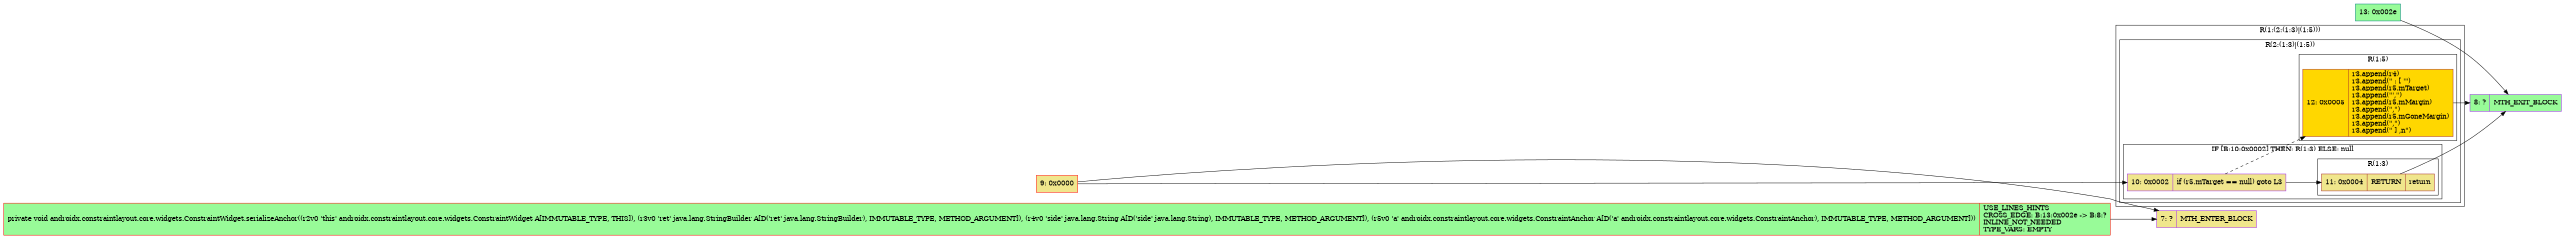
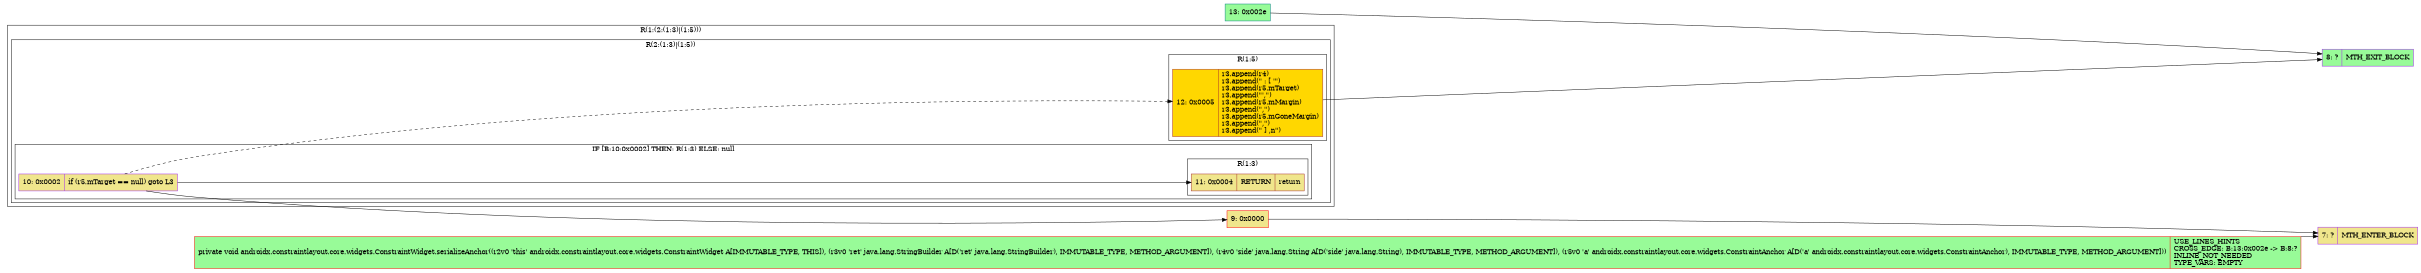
edge "11: 0x0004" -> "8: ?": removed
edge "9: 0x0000" -> "10: 0x0002": reversed
